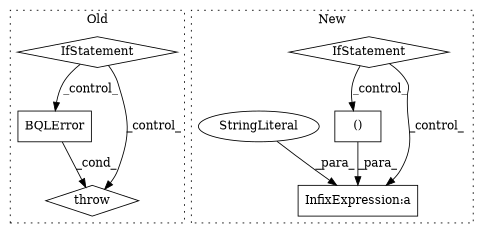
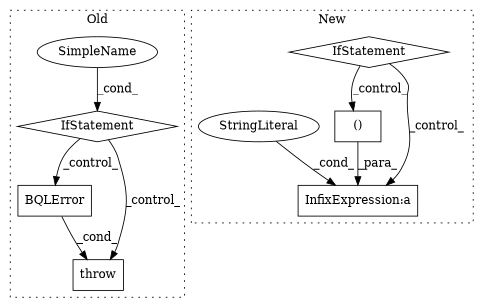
node "SimpleName": added
edge "StringLiteral" -> "InfixExpression:a": label "_para_" -> "_cond_"
node "throw": shape diamond -> box
